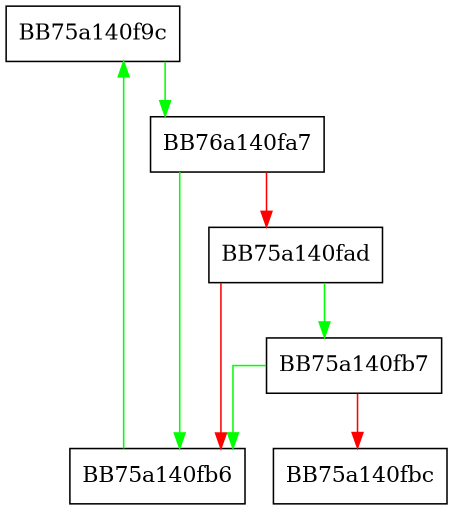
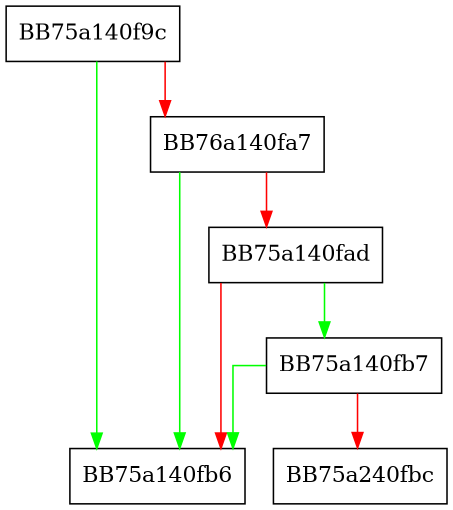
edge "BB75a140f9c" -> "BB76a140fa7": color green -> red
edge "BB75a140fb6" -> "BB75a140f9c": reversed
node "BB75a140fbc": label "BB75a140fbc" -> "BB75a240fbc"
